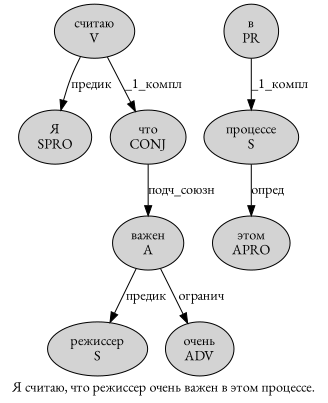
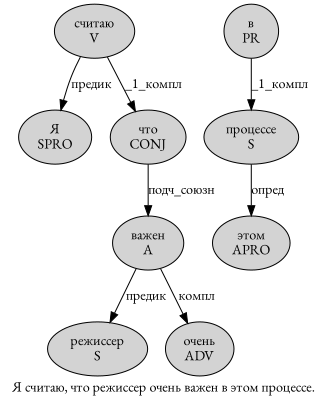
edge "важен A" -> "очень ADV": label "огранич" -> "компл"
